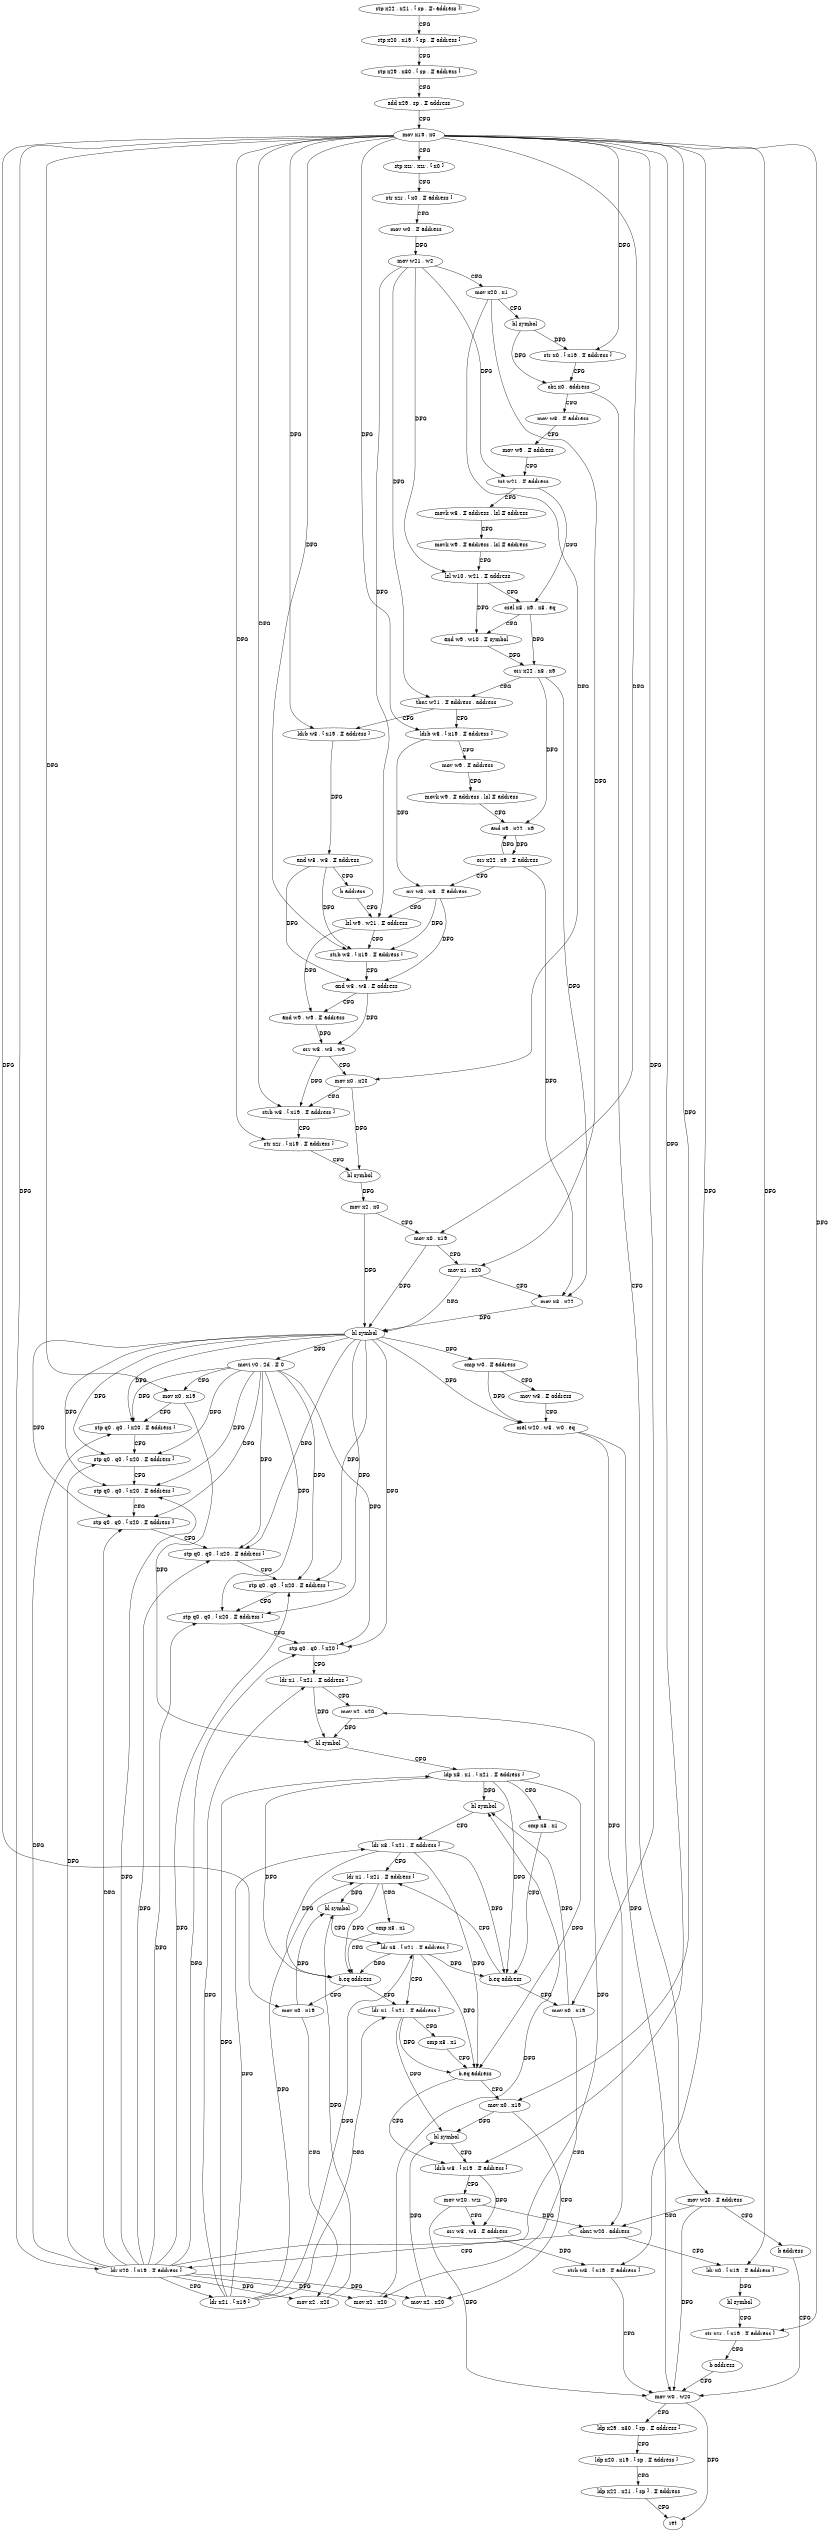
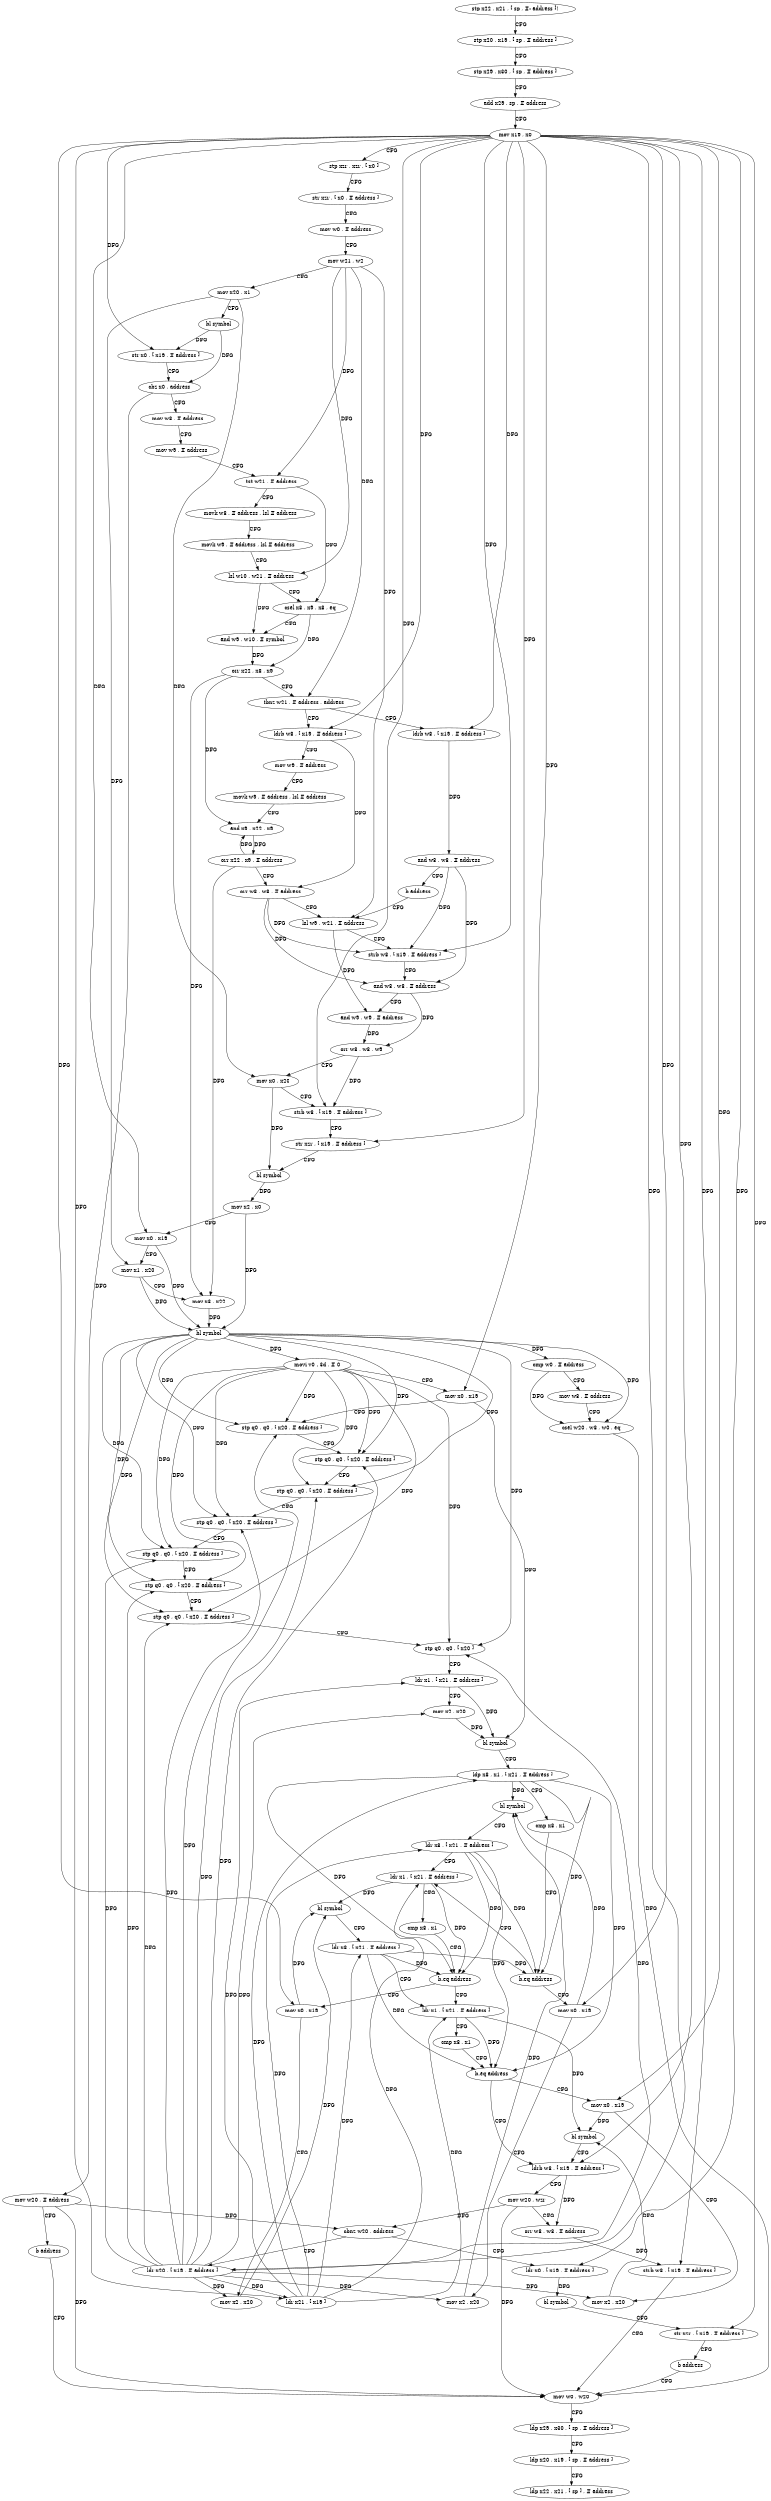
edge "mov w0 , # address" -> "mov w21 , w2": label "DFG" -> "CFG"
edge "mov x19 , x0" -> "ldr x21 , [ x19 ]": added, label "DFG"
edge "cbz x0 , address" -> "mov w20 , # address": label "CFG" -> "DFG"
node "movi v0 . 2d , # 0": label "movi v0 . 2d , # 0" -> "movi v0 . 3d , # 0"
edge "csel w20 , w8 , w0 , eq" -> "cbnz w20 , address": removed, label "DFG"
edge "ldr x20 , [ x19 , # address ]" -> "ldr x21 , [ x19 ]": label "CFG" -> "DFG"
node "ret": removed
